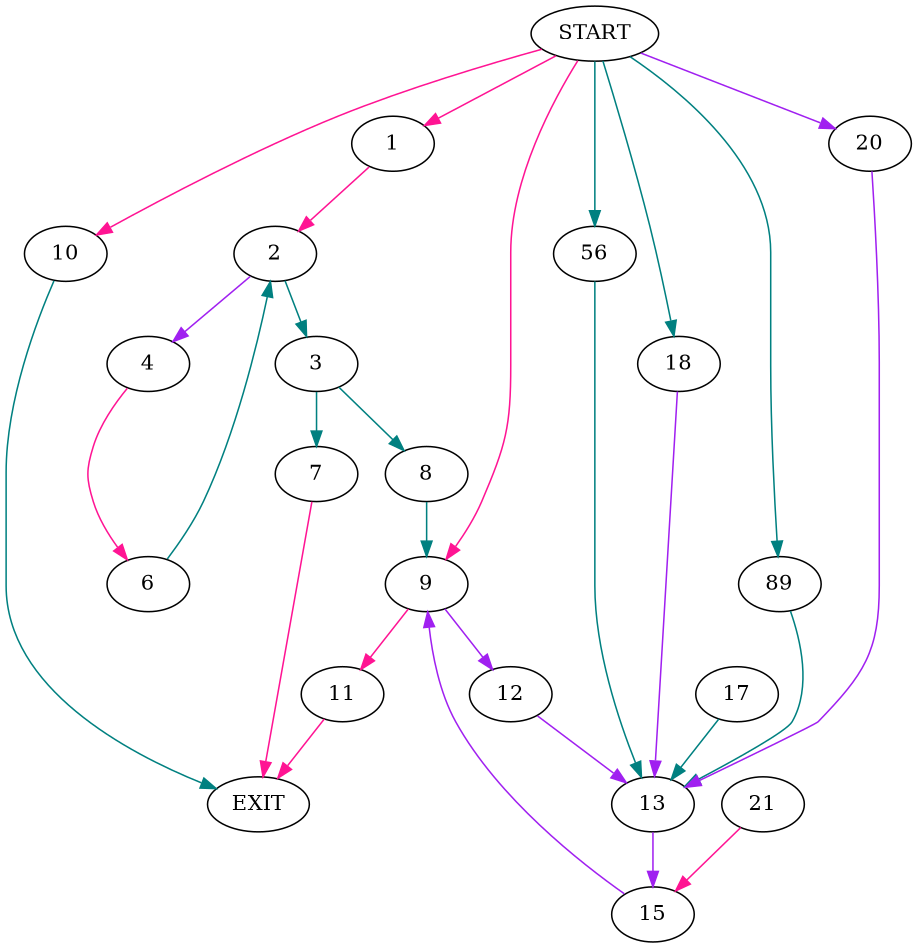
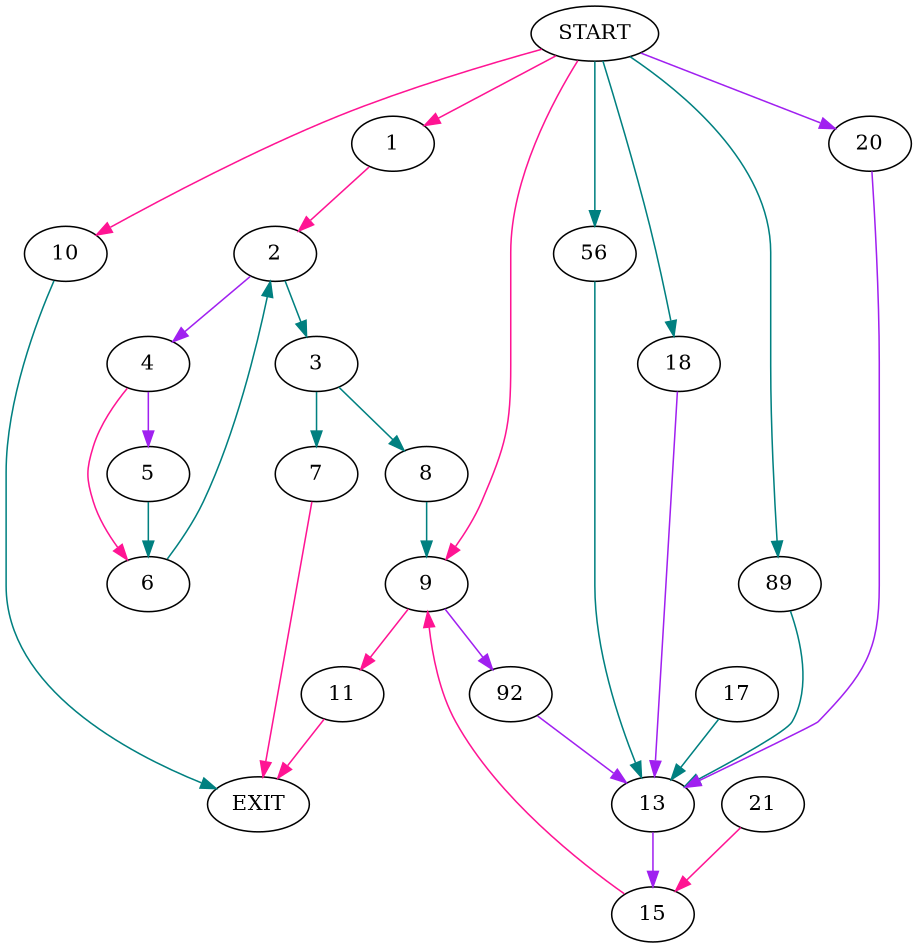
node "5": added
node "12": label "12" -> "92"
edge "15" -> "9": color purple -> deeppink
